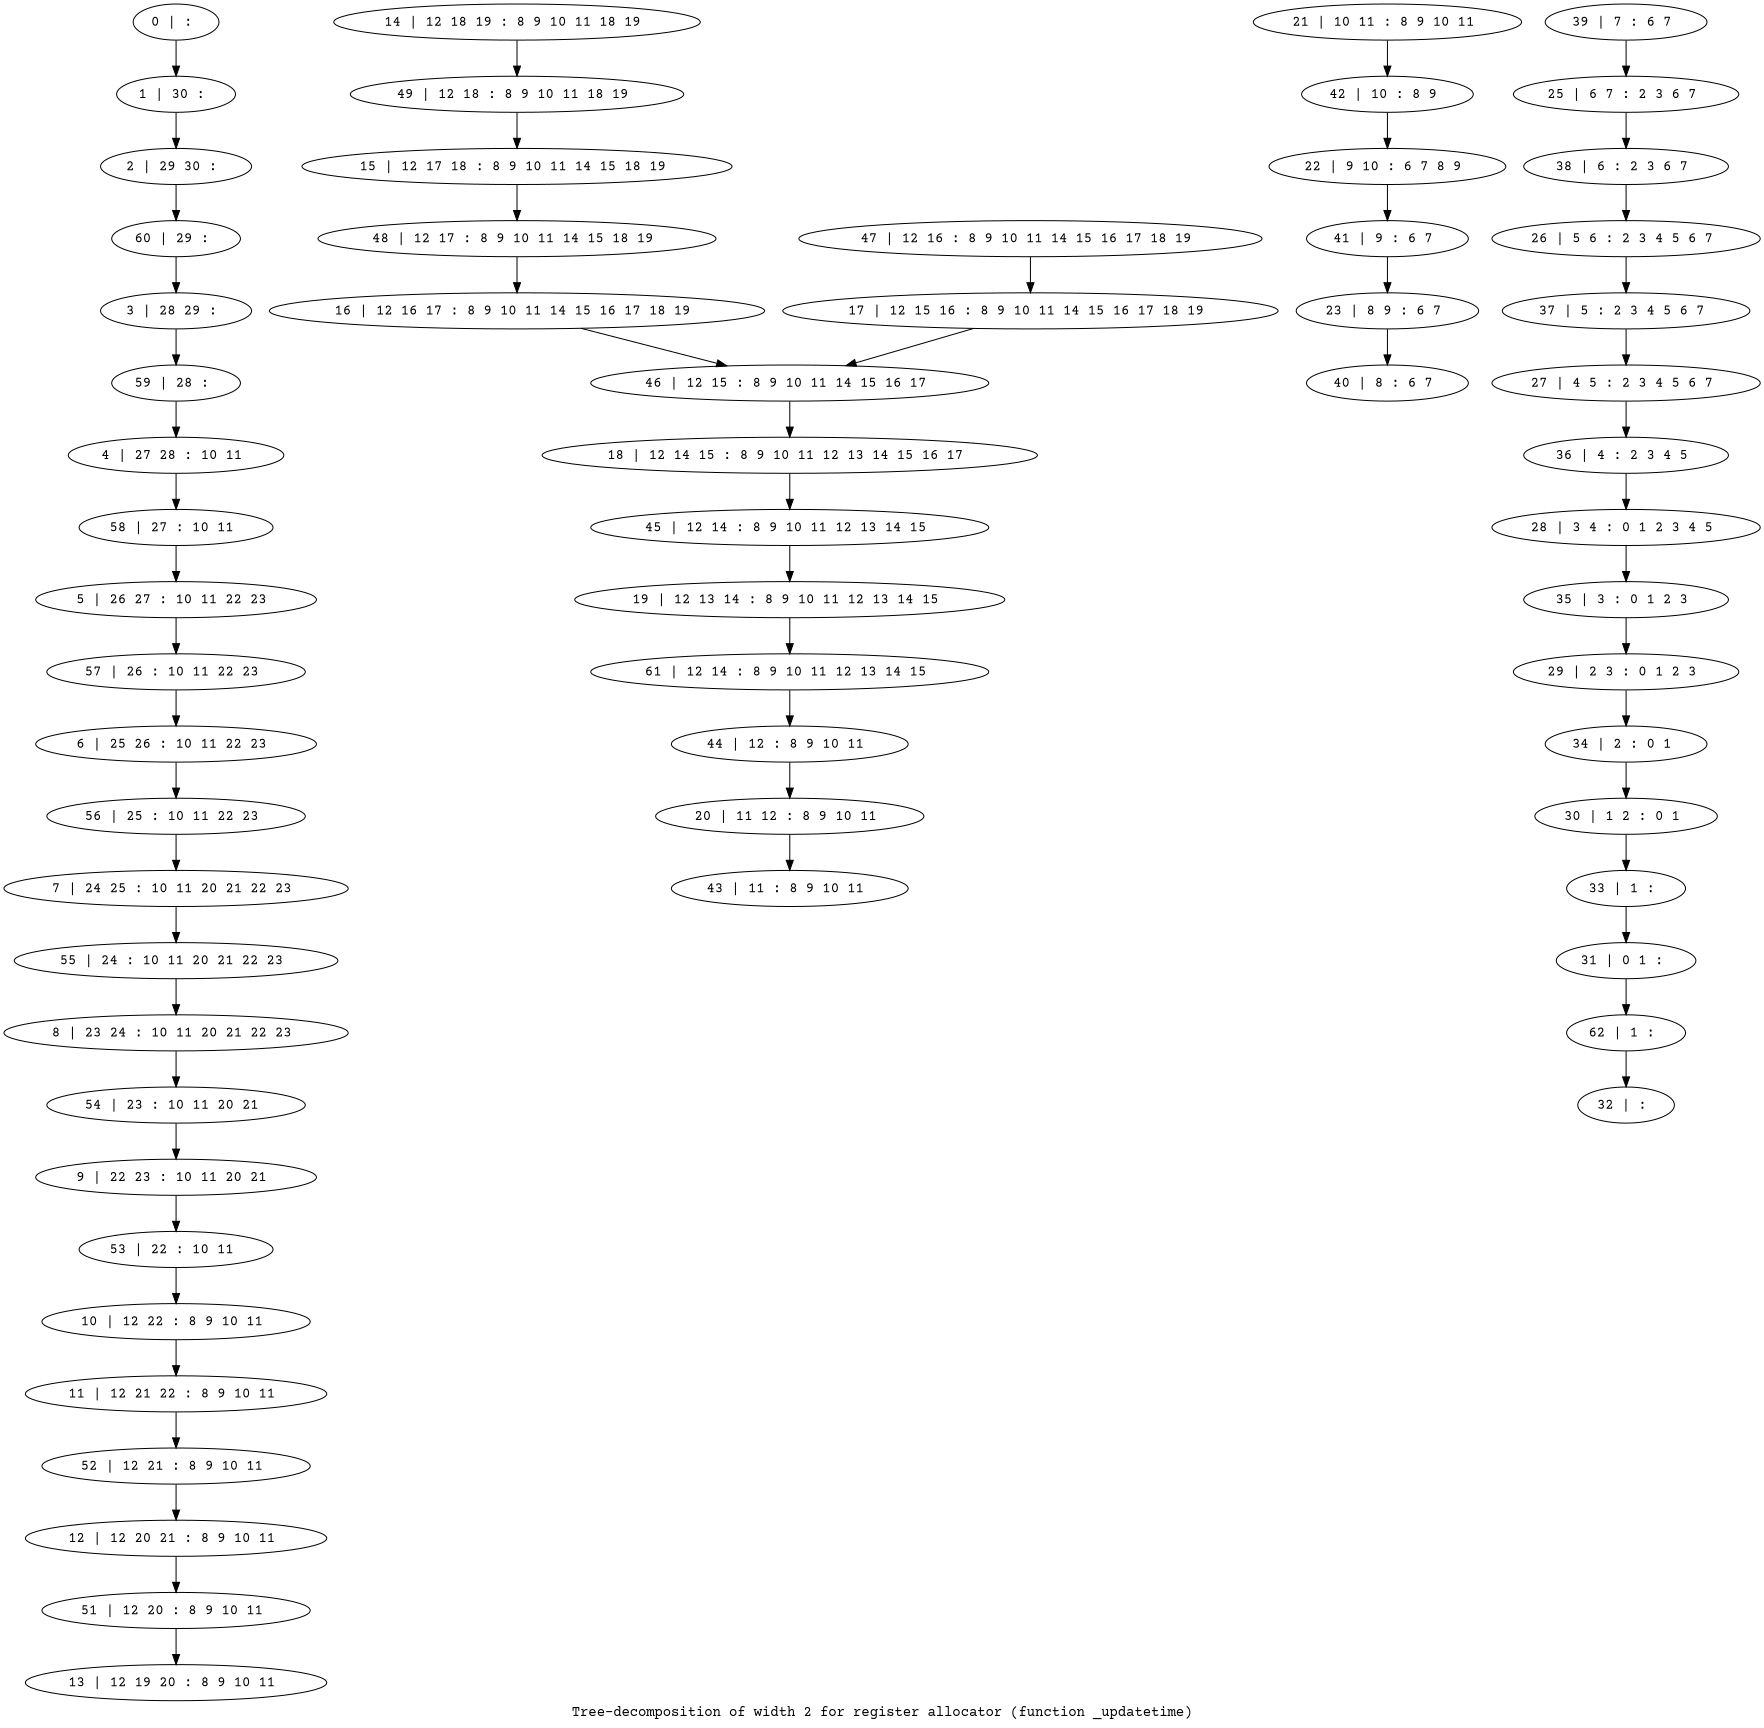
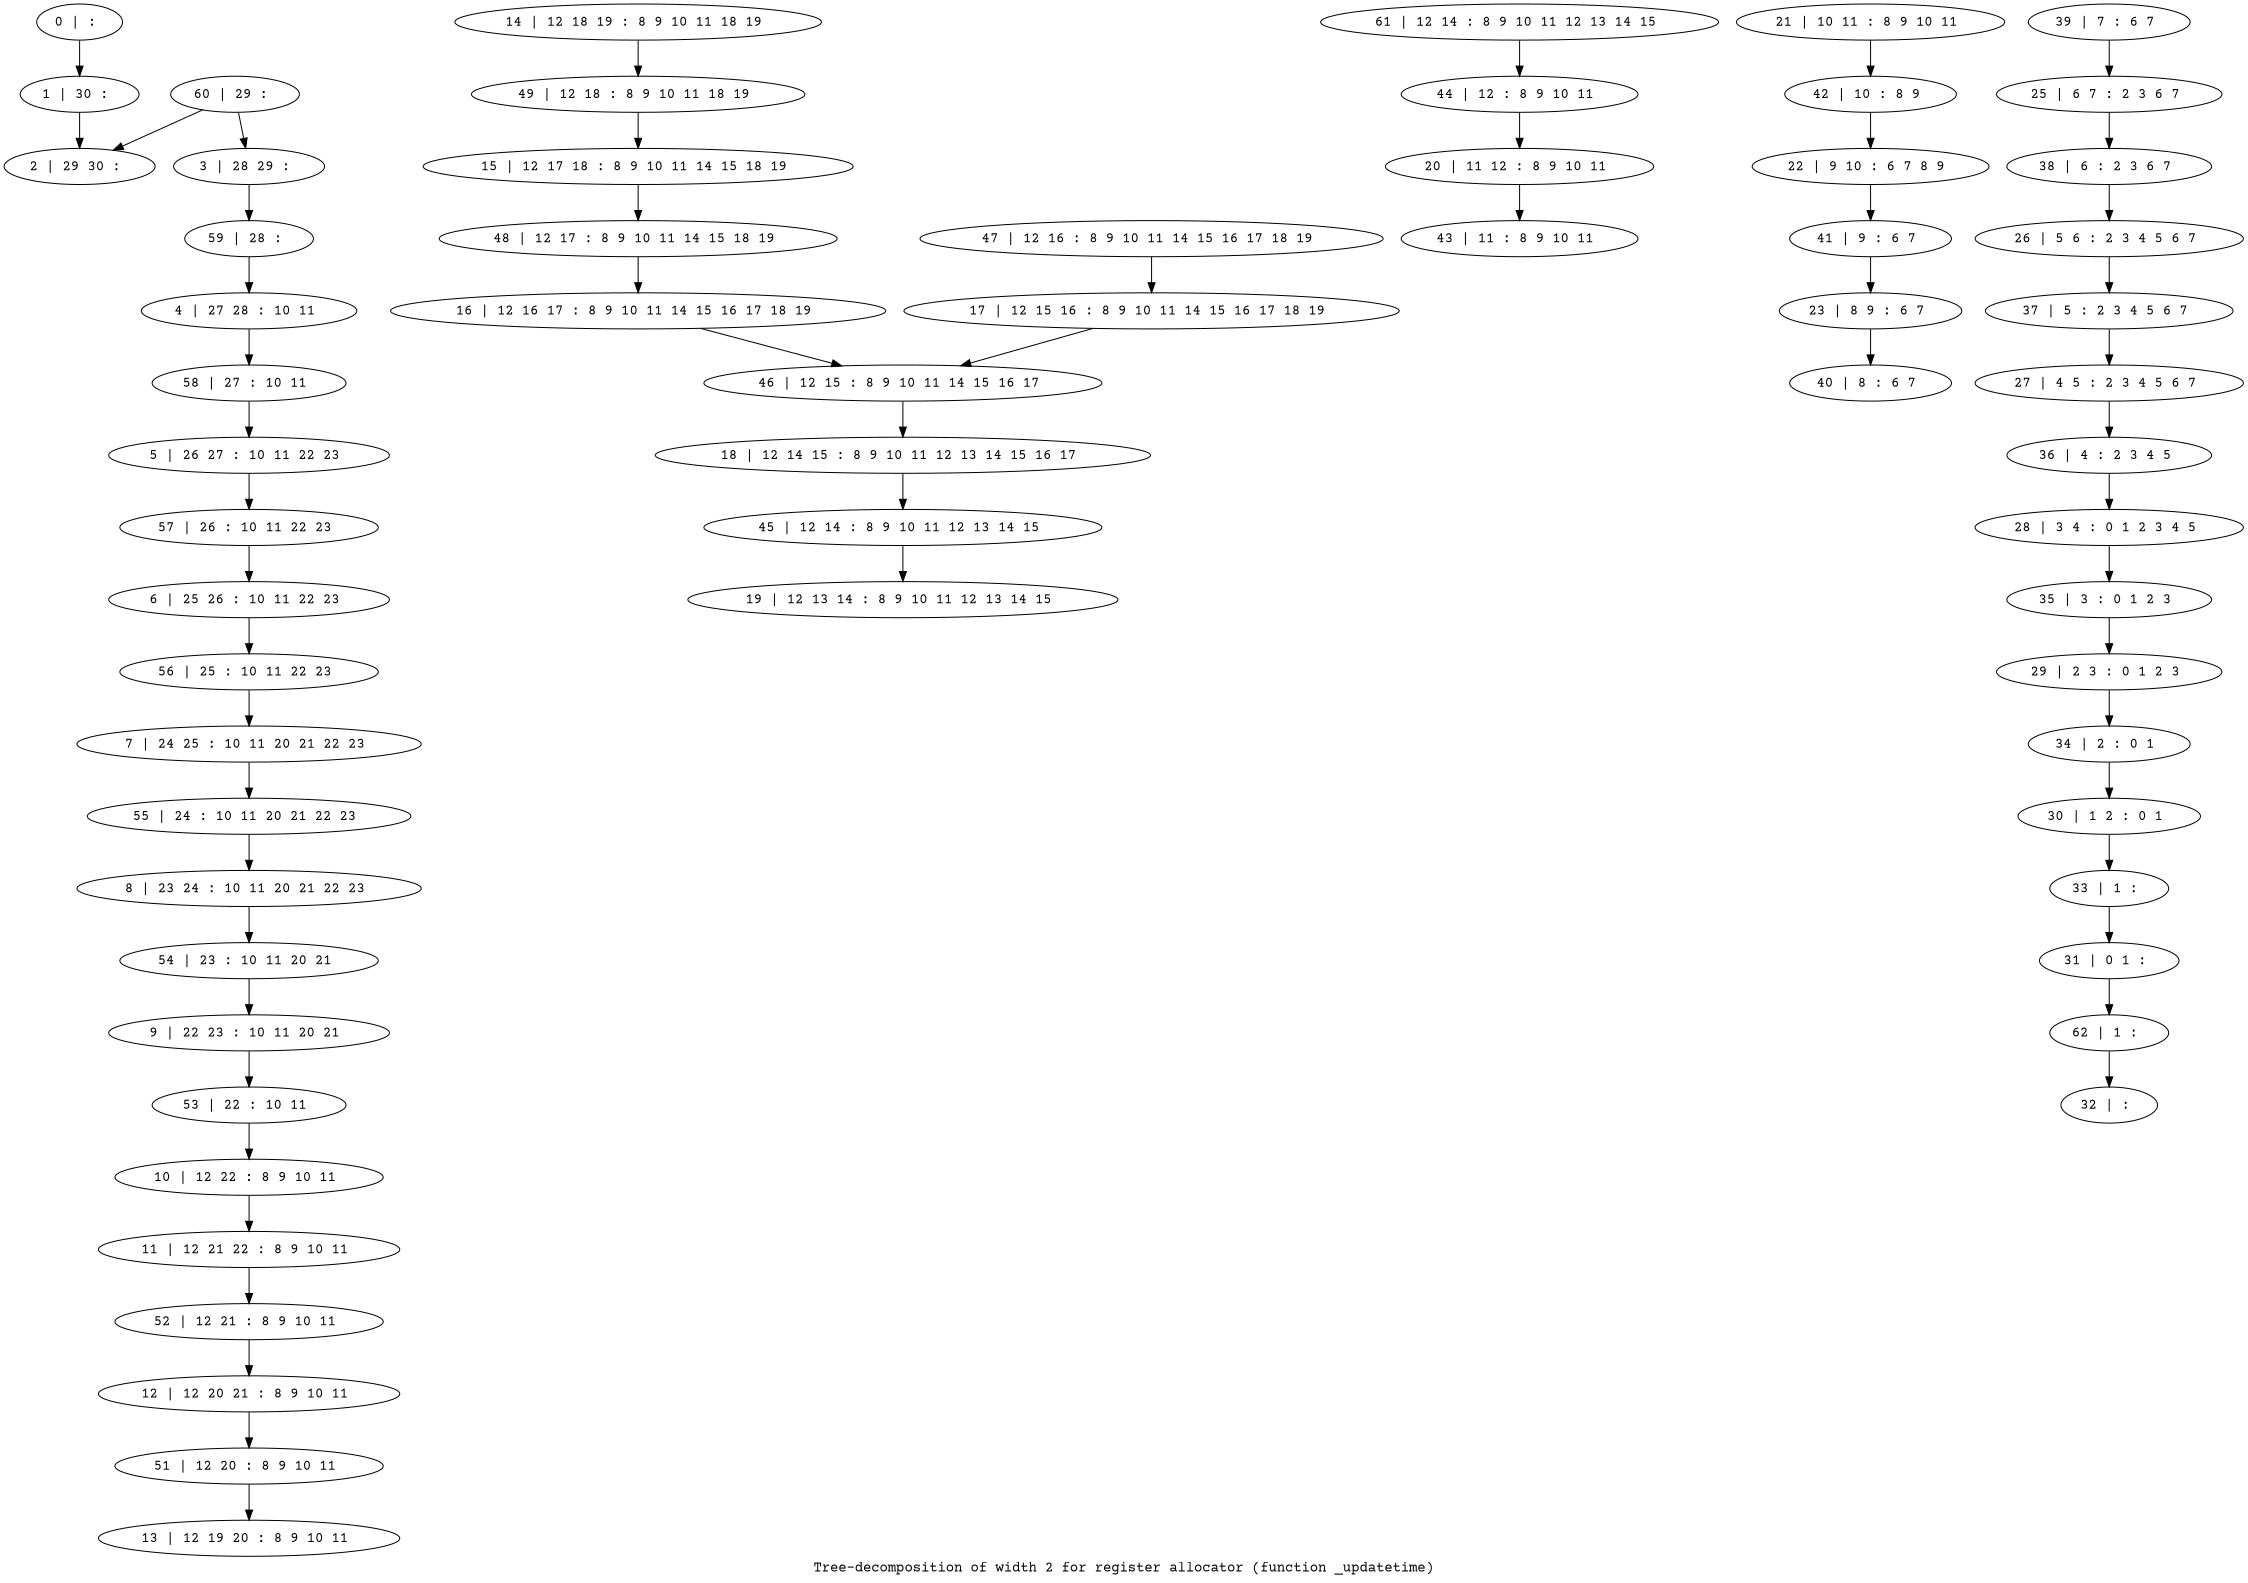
edge "2 | 29 30 :" -> "60 | 29 :": reversed
edge "19 | 12 13 14 : 8 9 10 11 12 13 14 15" -> "61 | 12 14 : 8 9 10 11 12 13 14 15": removed
